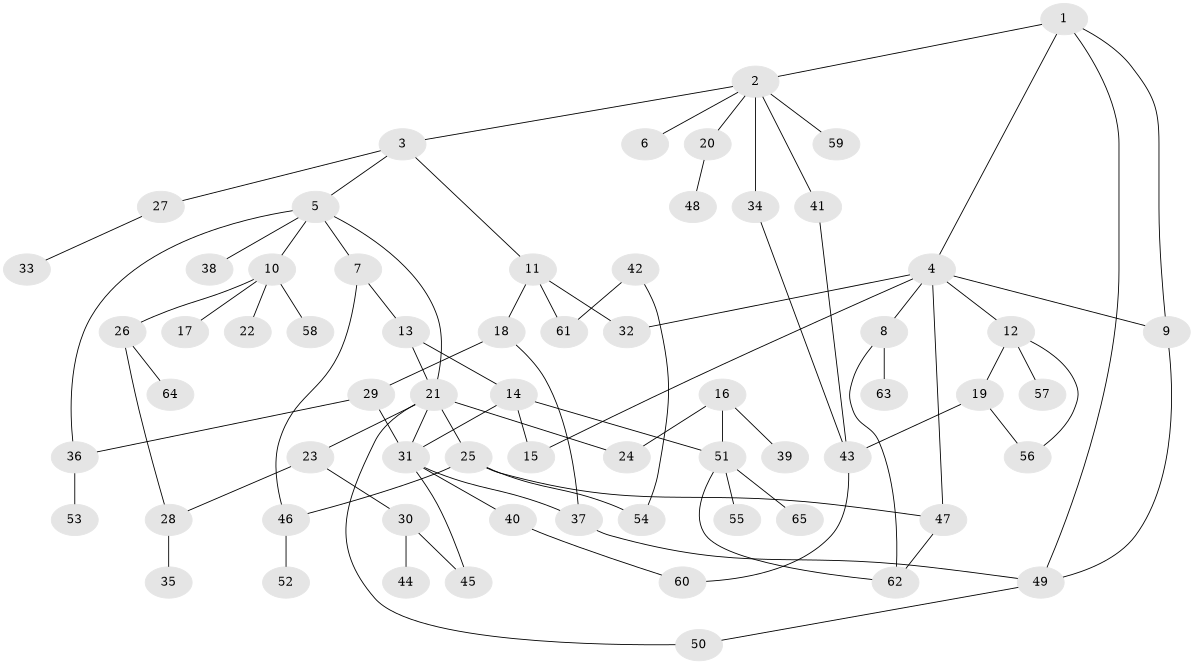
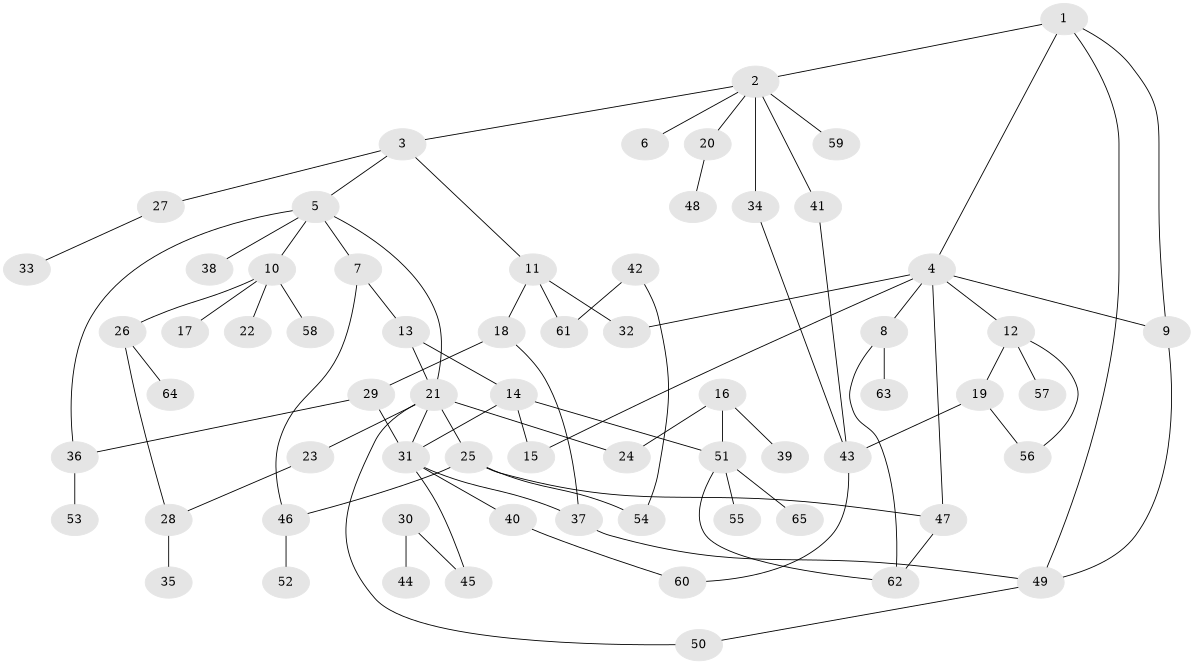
edge "23" -- "30": removed
